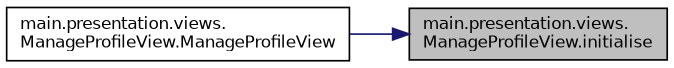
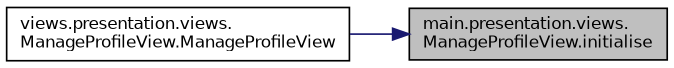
node "main.presentation.views. ManageProfileView.ManageProfileView": label "main.presentation.views. ManageProfileView.ManageProfileView" -> "views.presentation.views. ManageProfileView.ManageProfileView"
